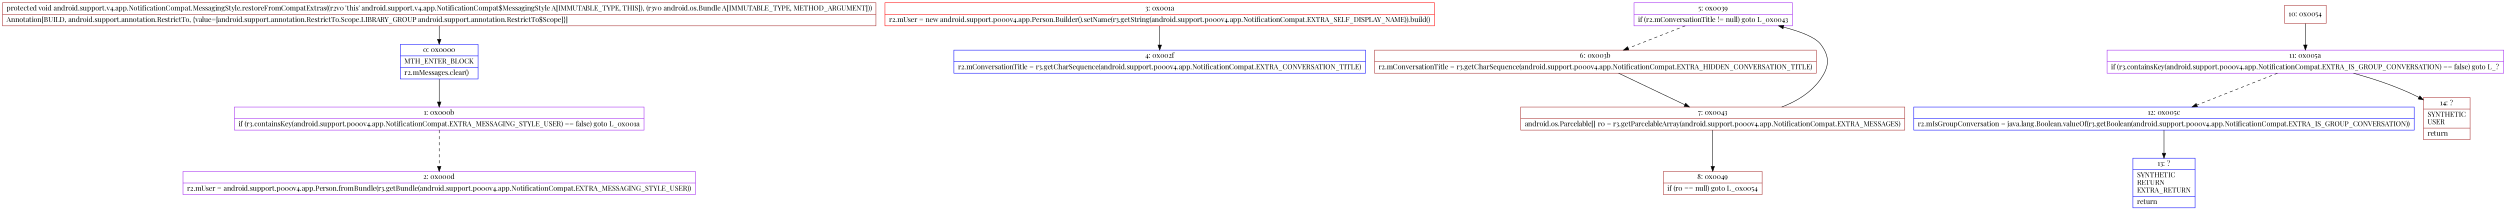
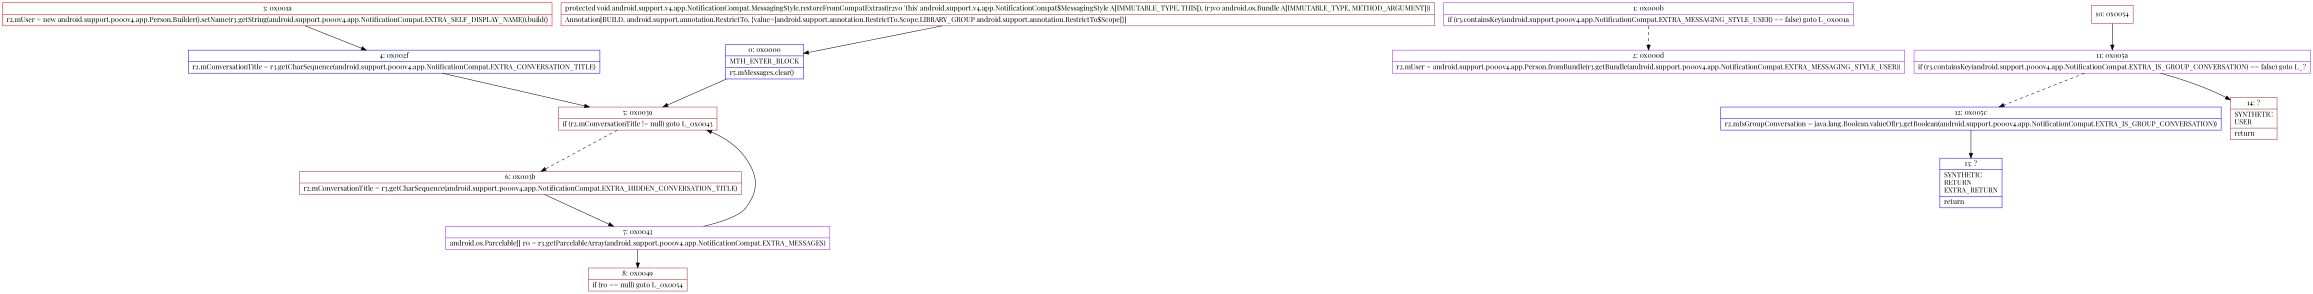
node "5: 0x0039": color purple -> brown
node "0: 0x0000": text "r2.mMessages.clear()" -> "r5.mMessages.clear()"
edge "0: 0x0000" -> "1: 0x000b": now "0: 0x0000" -> "5: 0x0039"
edge "4: 0x002f" -> "5: 0x0039": added
node "7: 0x0043": color brown -> purple
